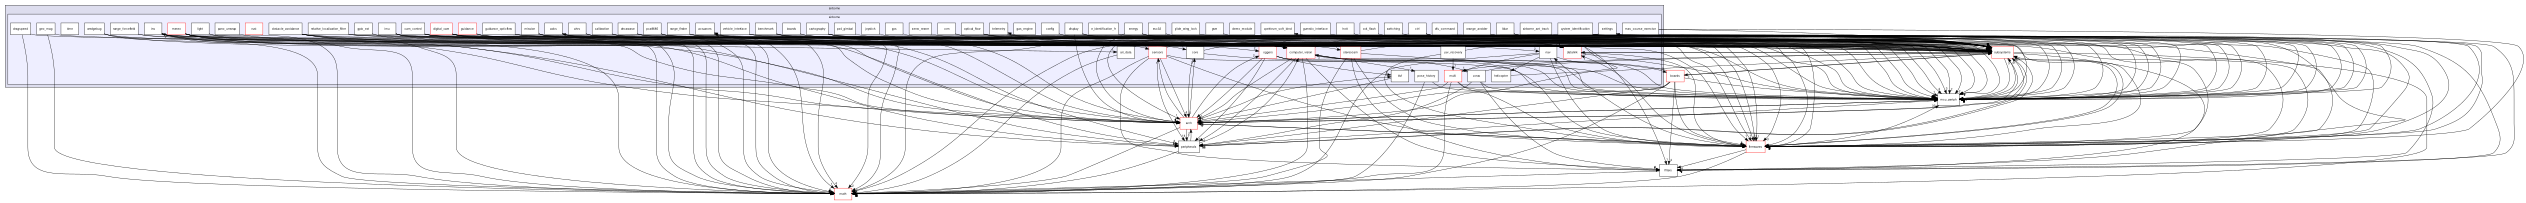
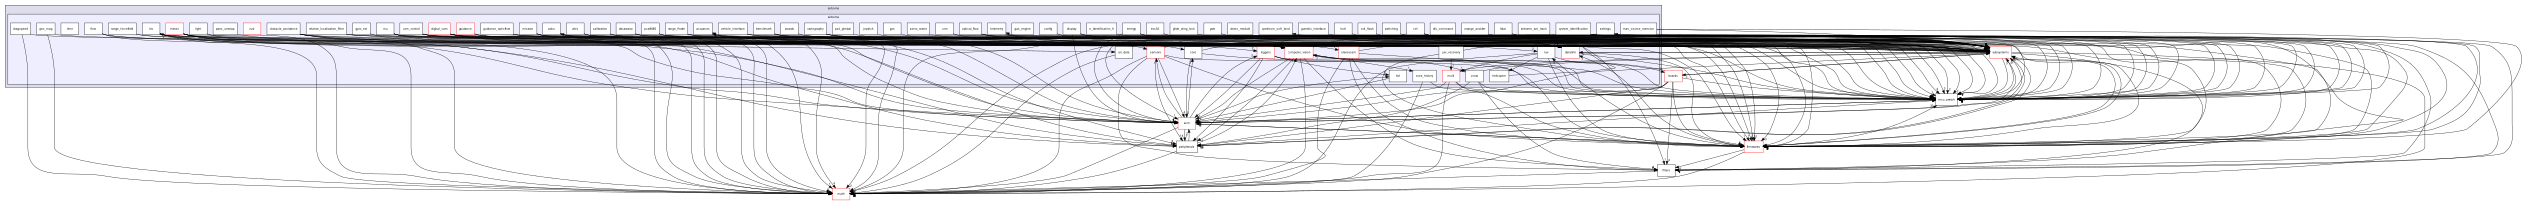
node "wedgebug": label "wedgebug" -> "flow"
